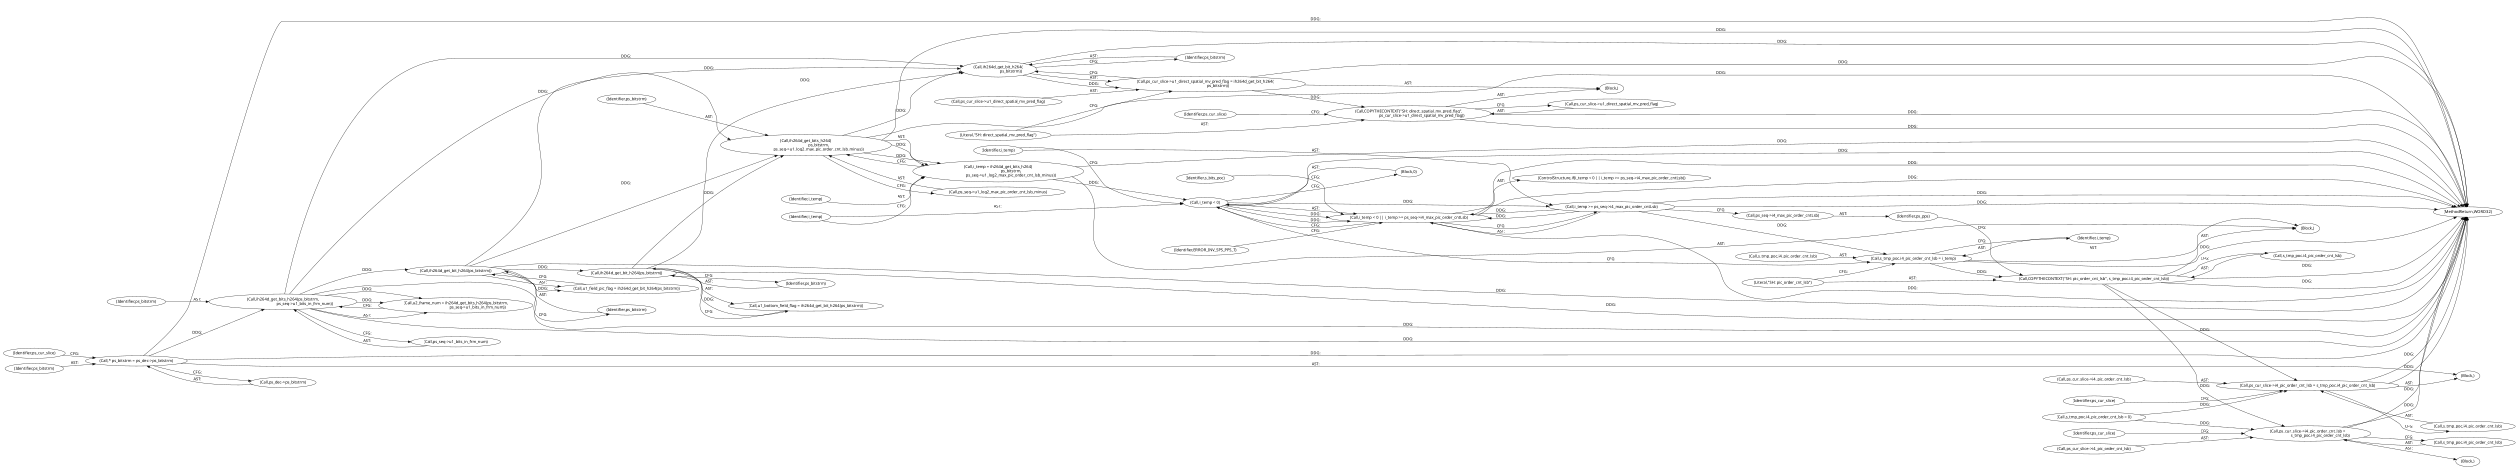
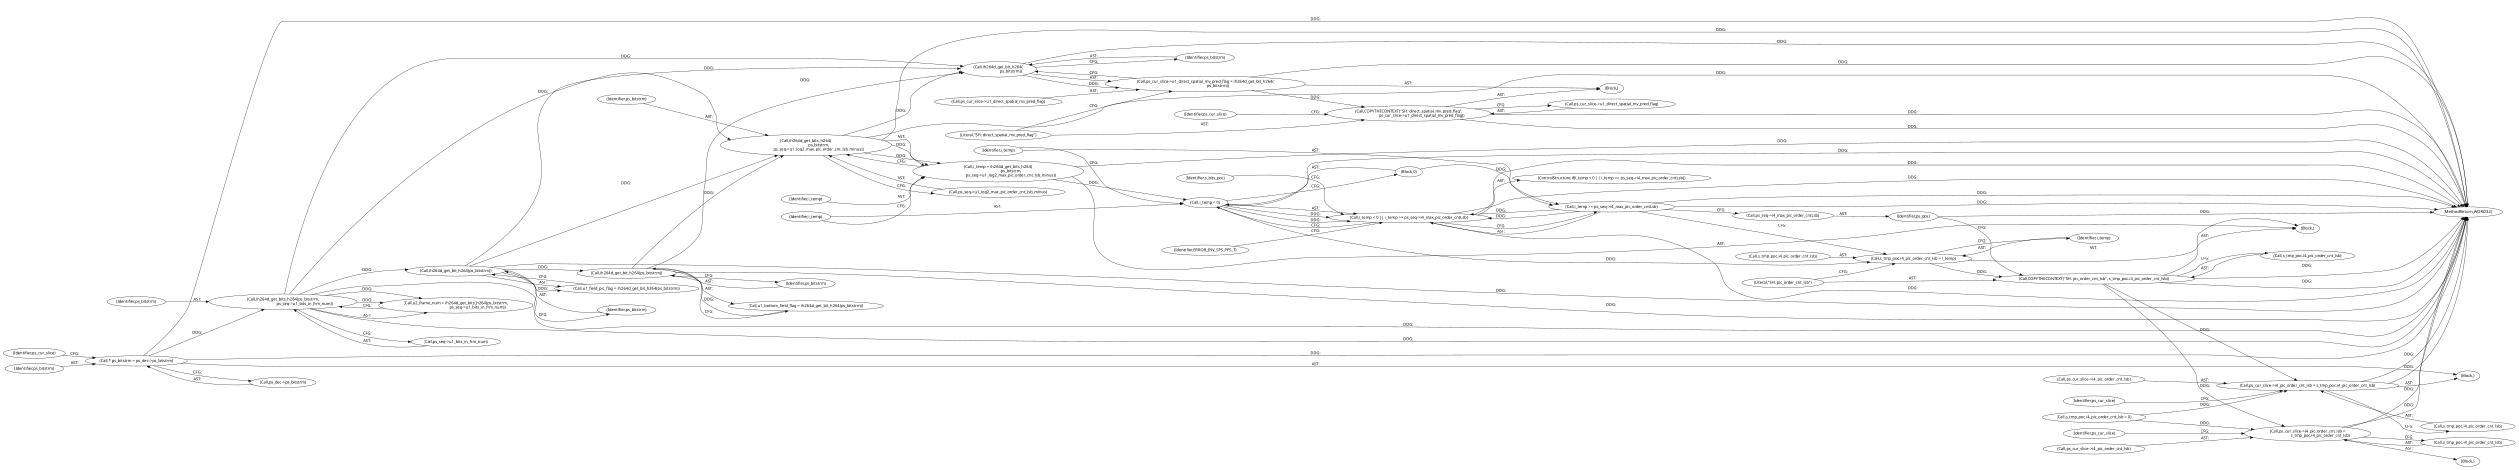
edge "(Call,i_temp < 0)" -> "(Call,i_temp >= ps_seq->i4_max_pic_order_cntLsb)": now "(Block,0)" -> "(Call,i_temp >= ps_seq->i4_max_pic_order_cntLsb)"
edge "(Call,i_temp >= ps_seq->i4_max_pic_order_cntLsb)" -> "(Call,s_tmp_poc.i4_pic_order_cnt_lsb = i_temp)": label "DDG: " -> "CFG: "
edge "(Call,s_tmp_poc.i4_pic_order_cnt_lsb = i_temp)" -> "(MethodReturn,WORD32)": now "(Identifier,ps_pps)" -> "(MethodReturn,WORD32)"
edge "(Call,i_temp < 0)" -> "(Call,s_tmp_poc.i4_pic_order_cnt_lsb = i_temp)": label "CFG: " -> "DDG: "
